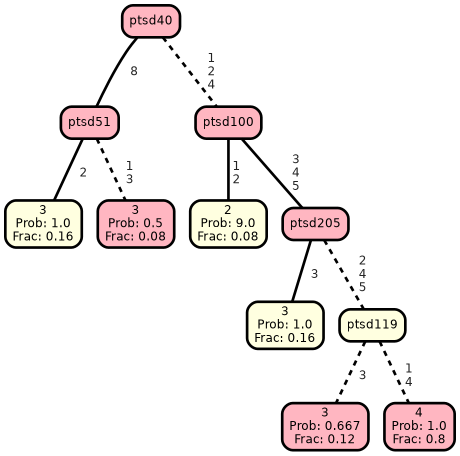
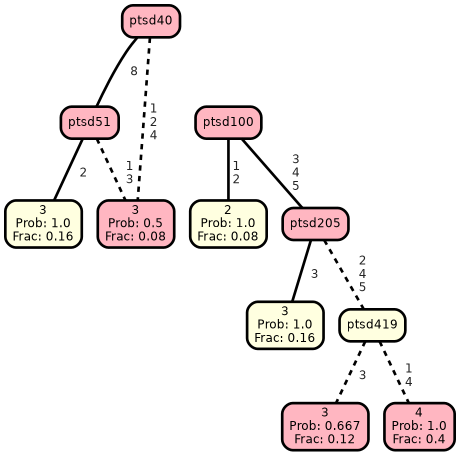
edge "ptsd40" -- "ptsd100": now "ptsd40" -- "3 Prob: 0.5 Frac: 0.08"
node "2 Prob: 9.0 Frac: 0.08": label "2 Prob: 9.0 Frac: 0.08" -> "2 Prob: 1.0 Frac: 0.08"
node "ptsd119": label "ptsd119" -> "ptsd419"
node "4 Prob: 1.0 Frac: 0.8": label "4 Prob: 1.0 Frac: 0.8" -> "4 Prob: 1.0 Frac: 0.4"
